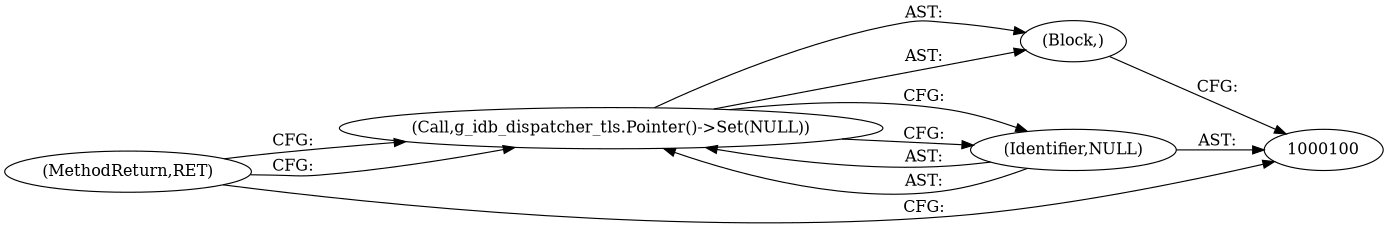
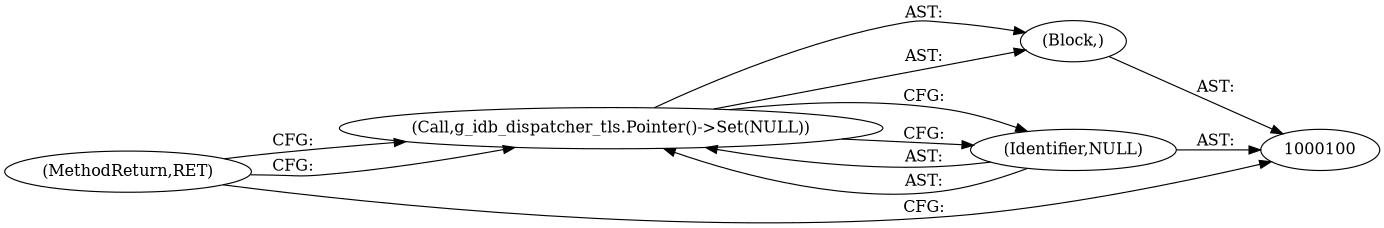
edge "(Block,)" -> "1000100": label "CFG: " -> "AST: "
